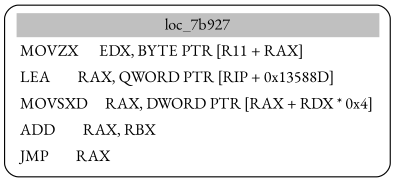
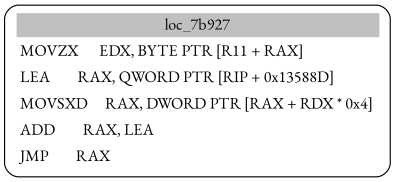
node "loc_7b927": text "ADD        RAX, RBX" -> "ADD        RAX, LEA"
